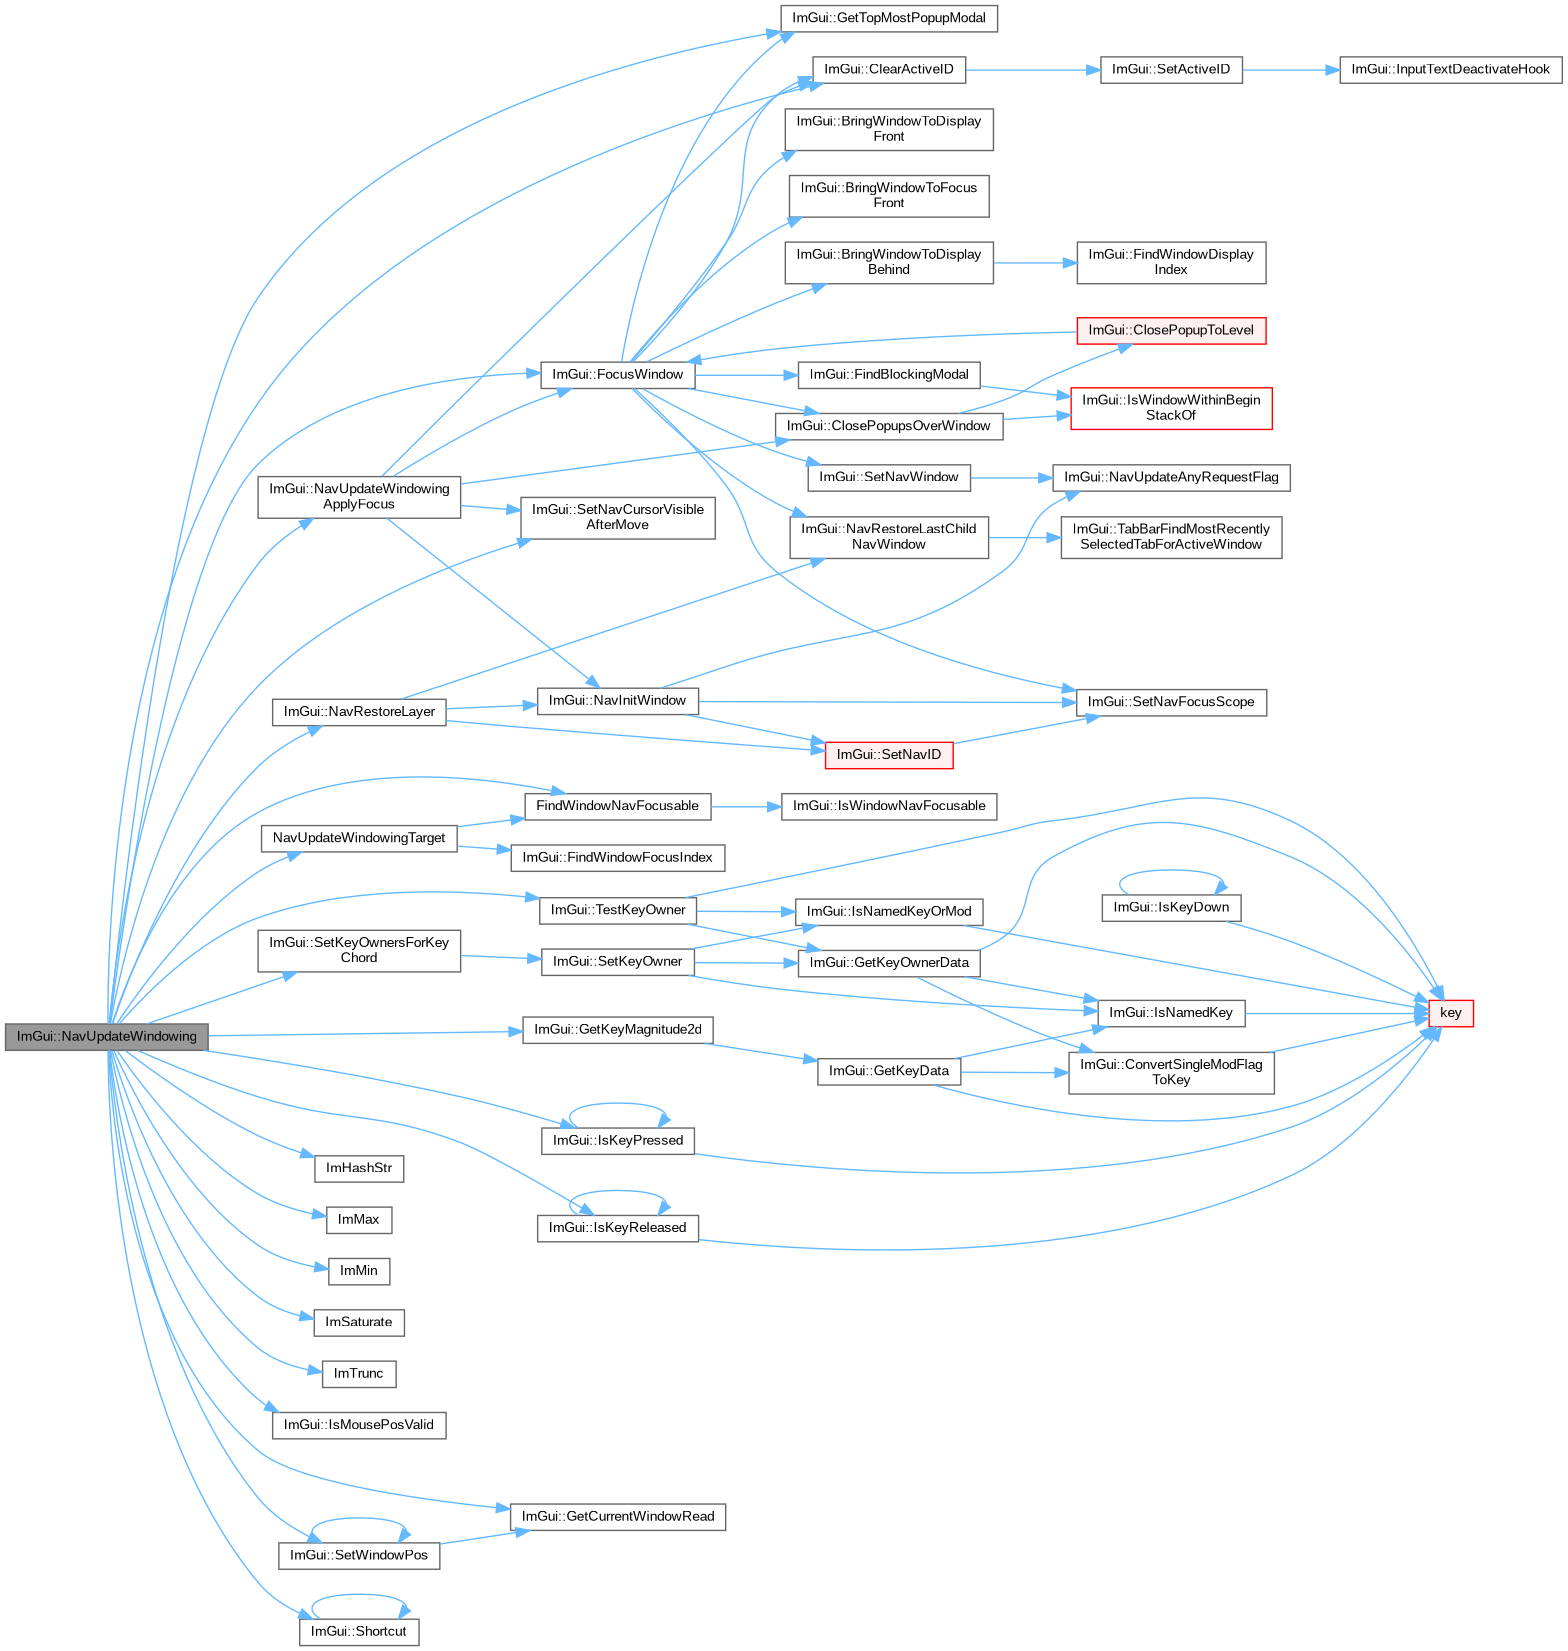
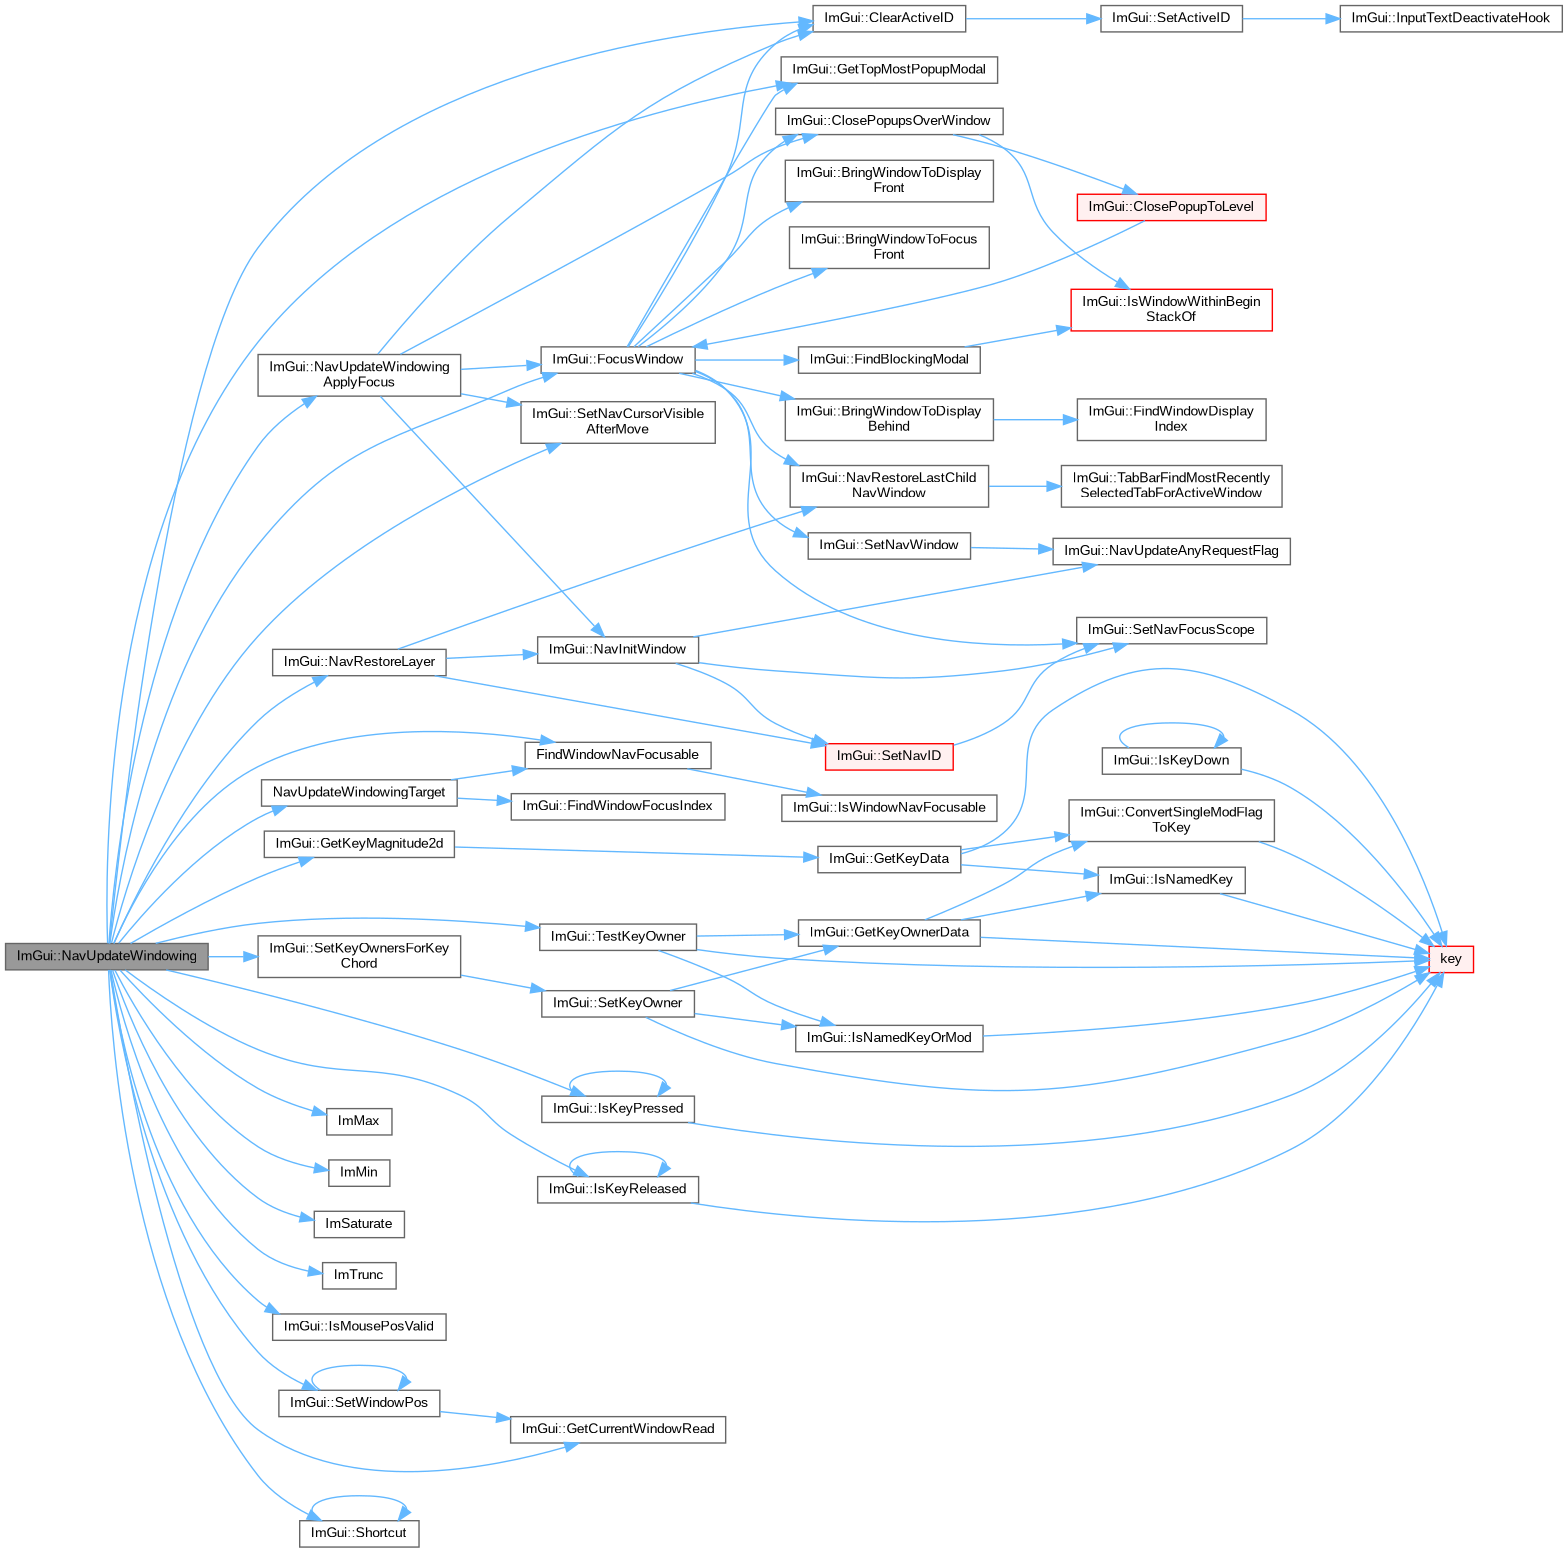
edge "ImGui::SetKeyOwner" -> "ImGui::IsNamedKey": now "ImGui::SetKeyOwner" -> "key"
node "ImHashStr": removed
